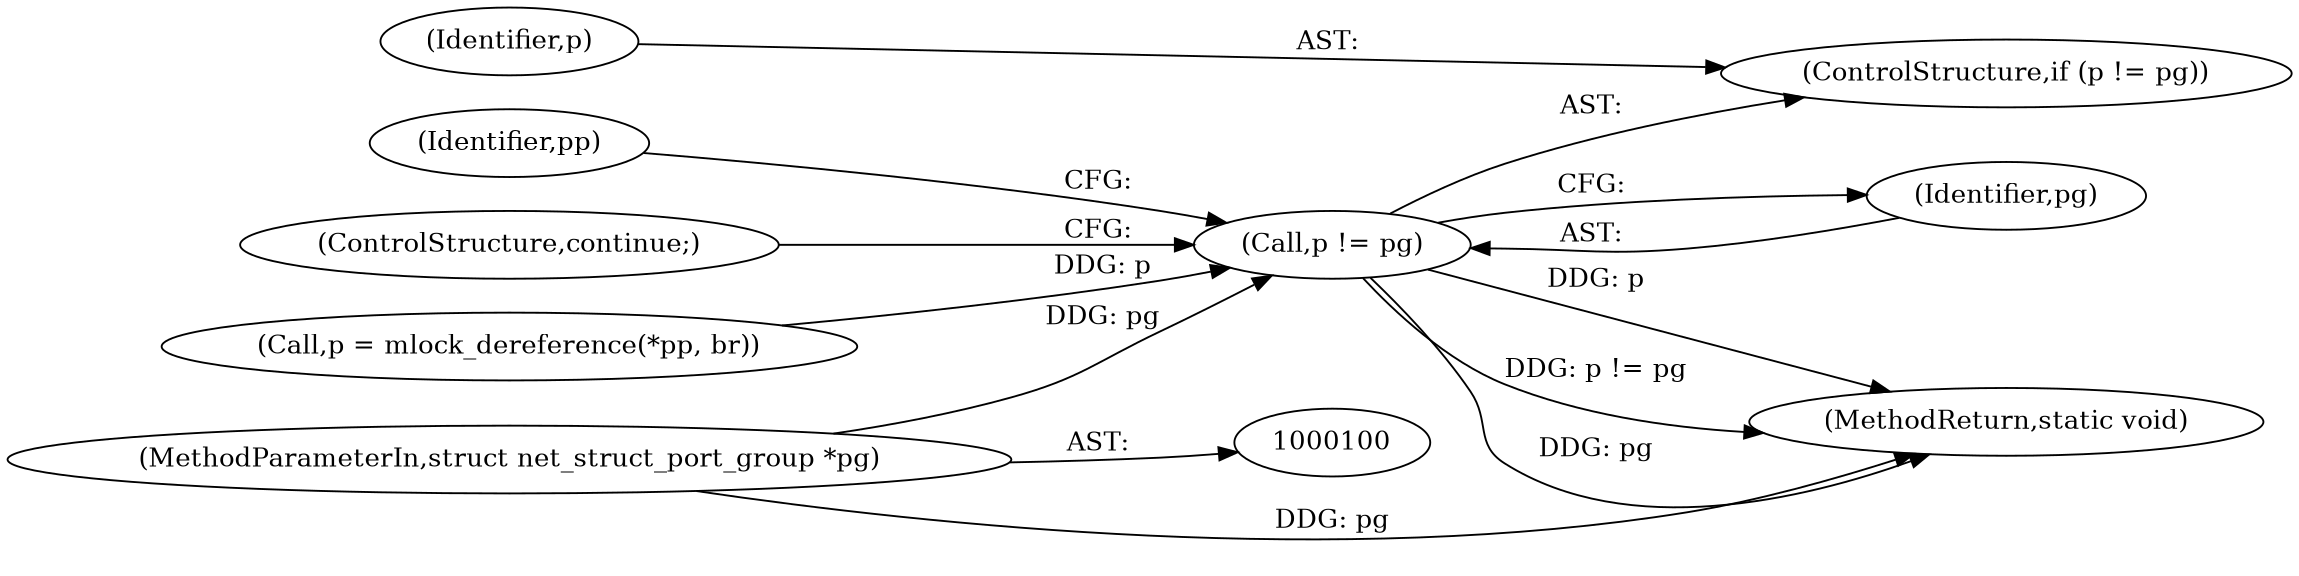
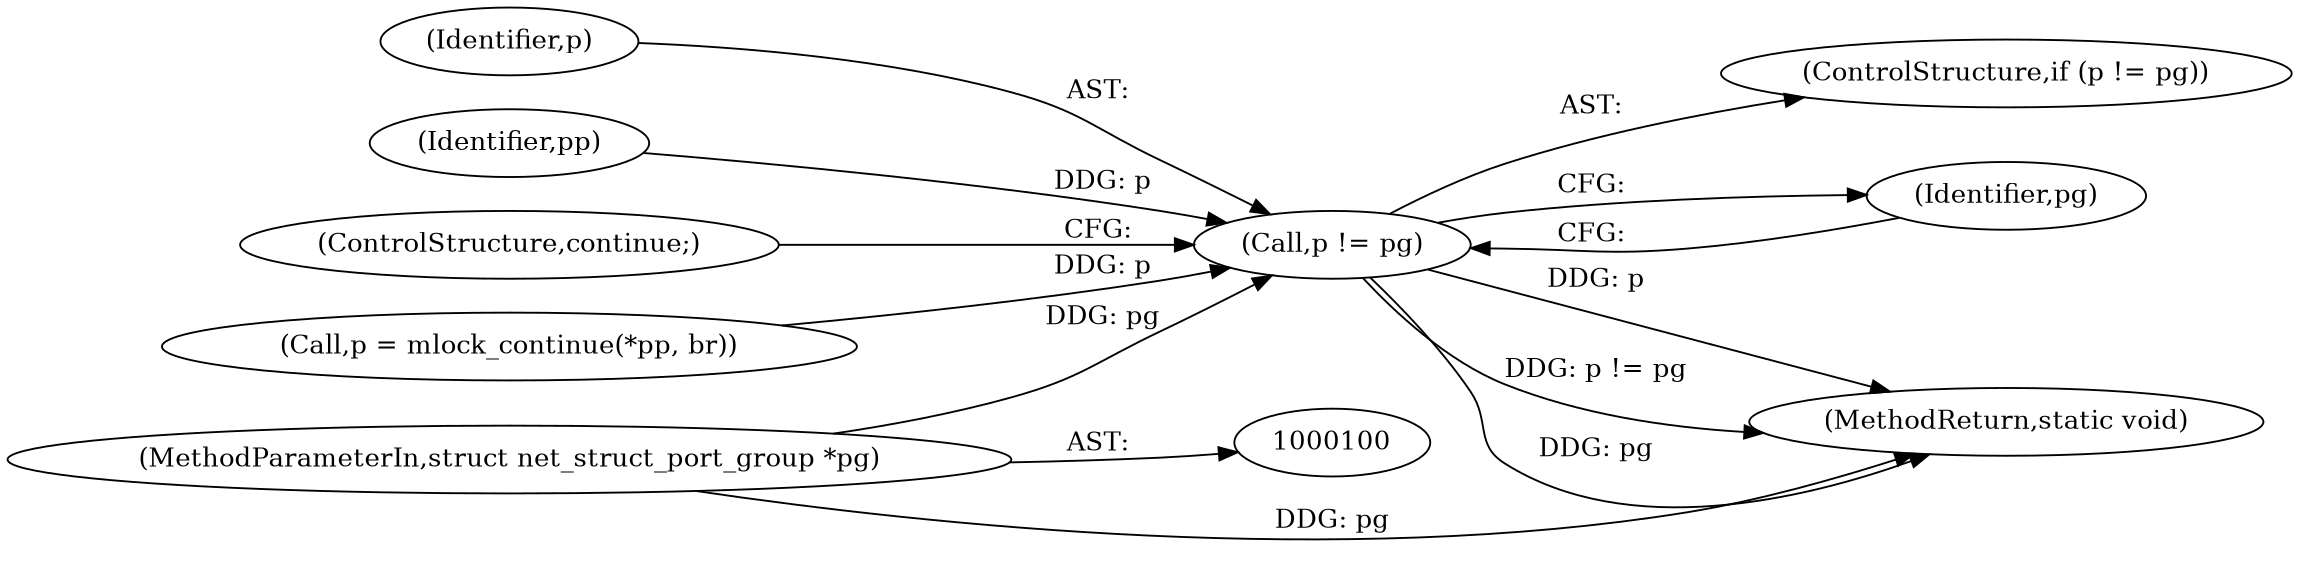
edge "(Identifier,p)" -> "(ControlStructure,if (p != pg))": now "(Identifier,p)" -> "(Call,p != pg)"
edge "(Identifier,pp)" -> "(Call,p != pg)": label "CFG: " -> "DDG: p"
edge "(Identifier,pg)" -> "(Call,p != pg)": label "AST: " -> "CFG: "
node "(Call,p = mlock_dereference(*pp, br))": label "(Call,p = mlock_dereference(*pp, br))" -> "(Call,p = mlock_continue(*pp, br))"
